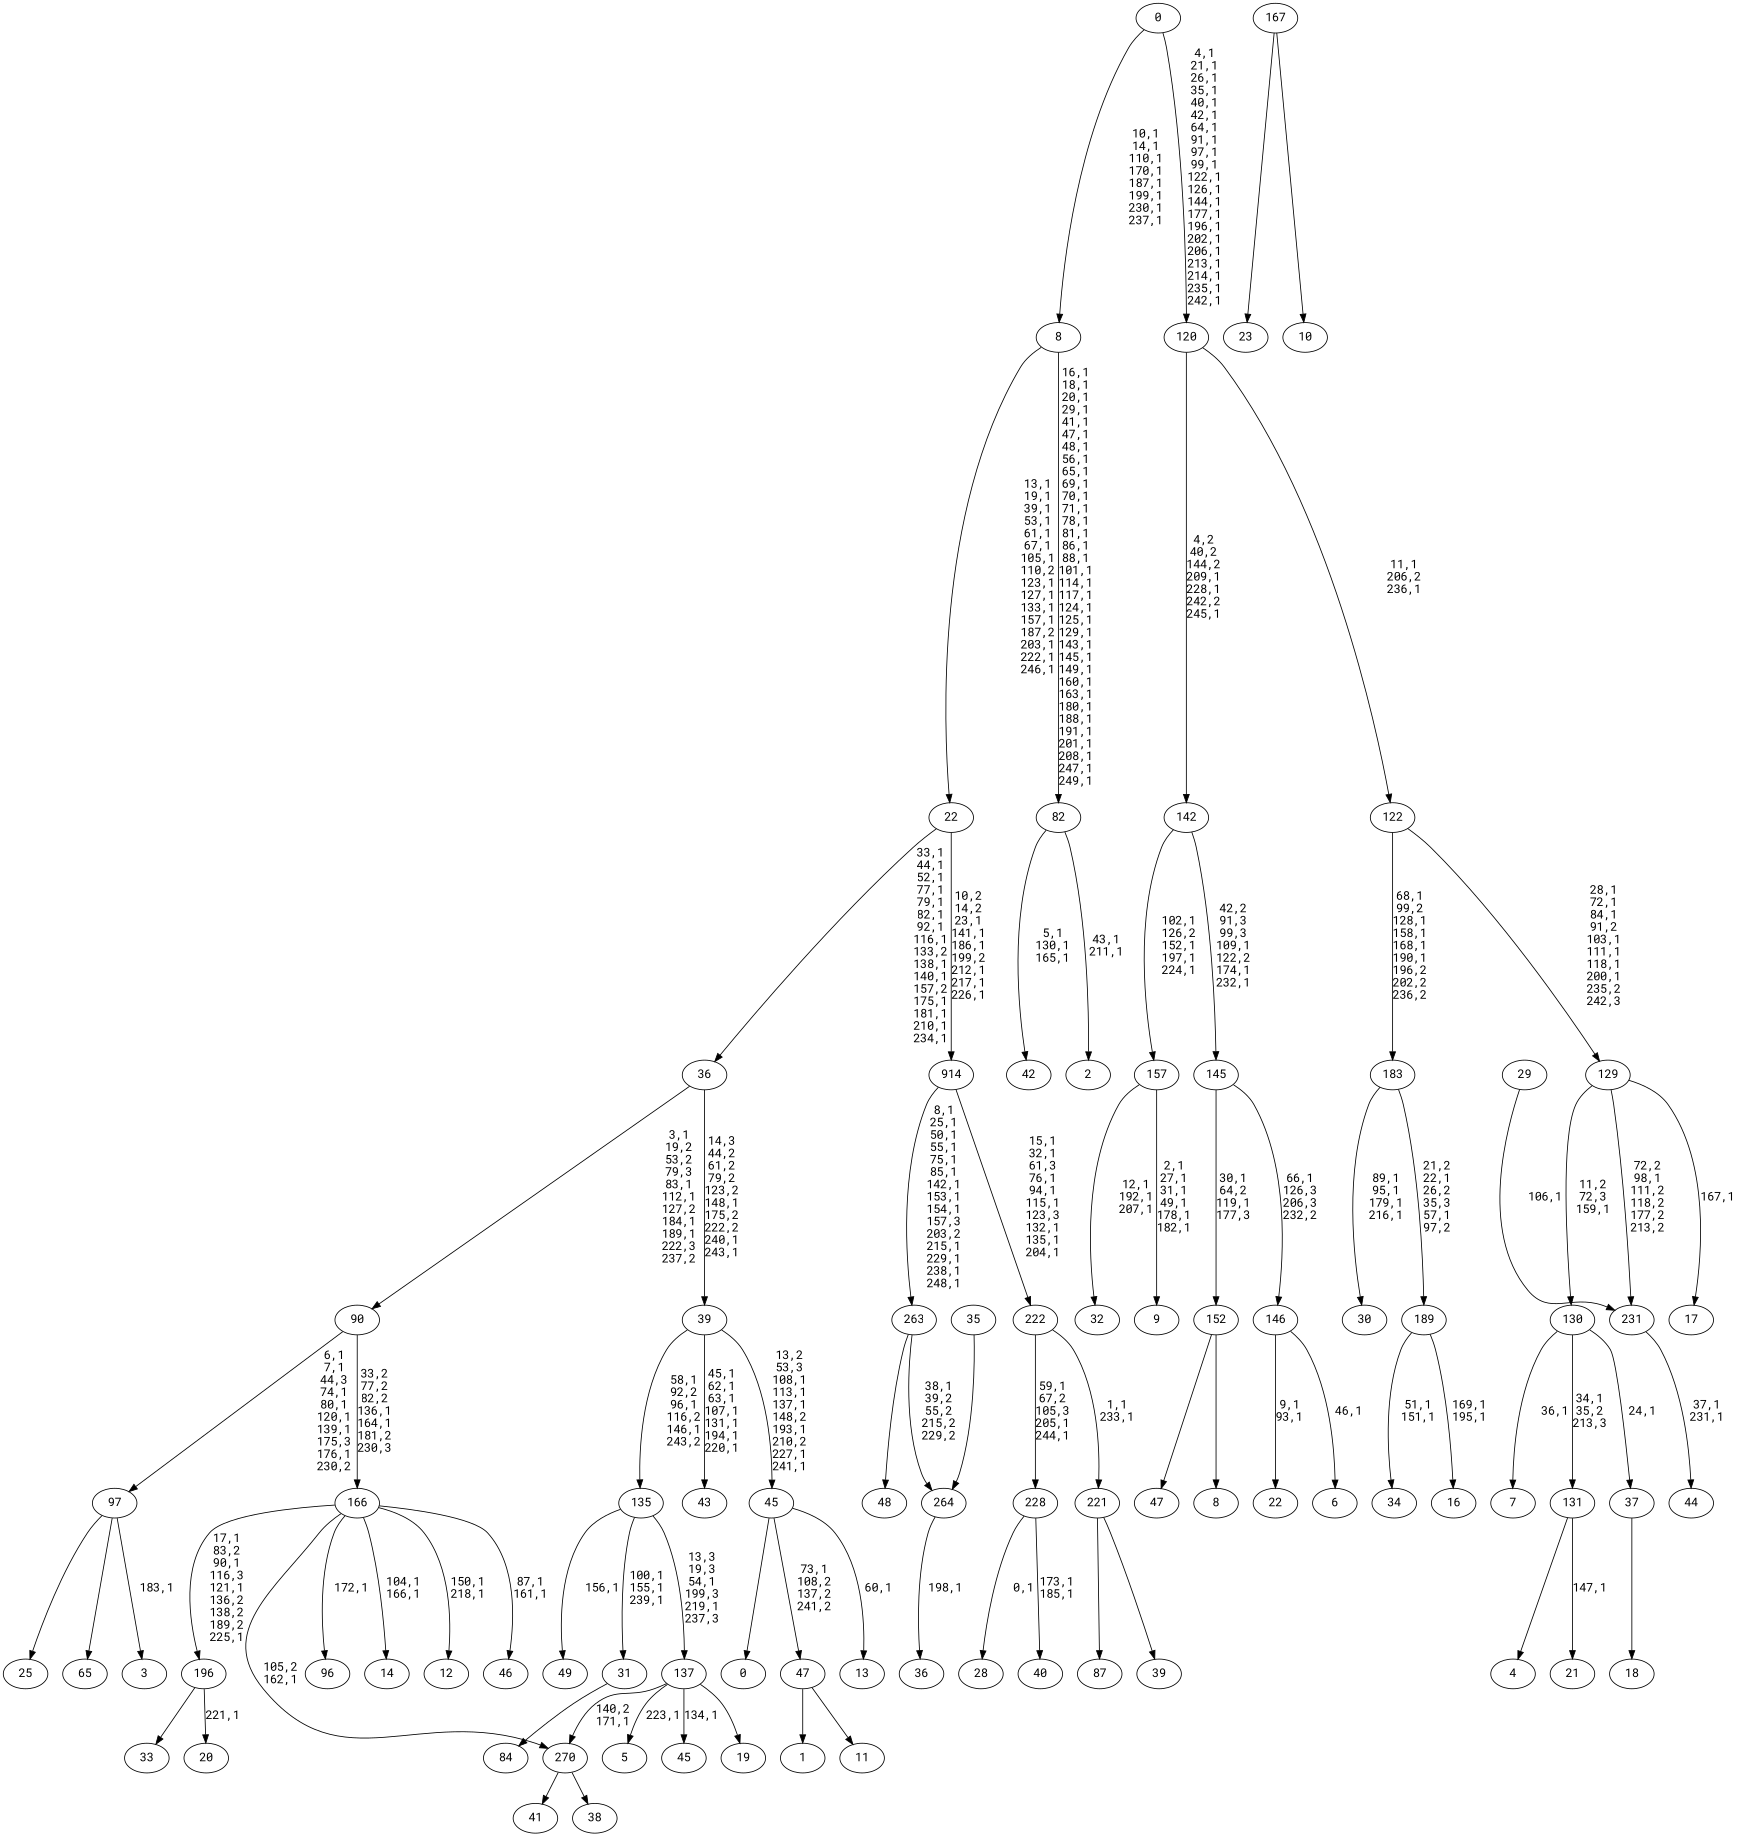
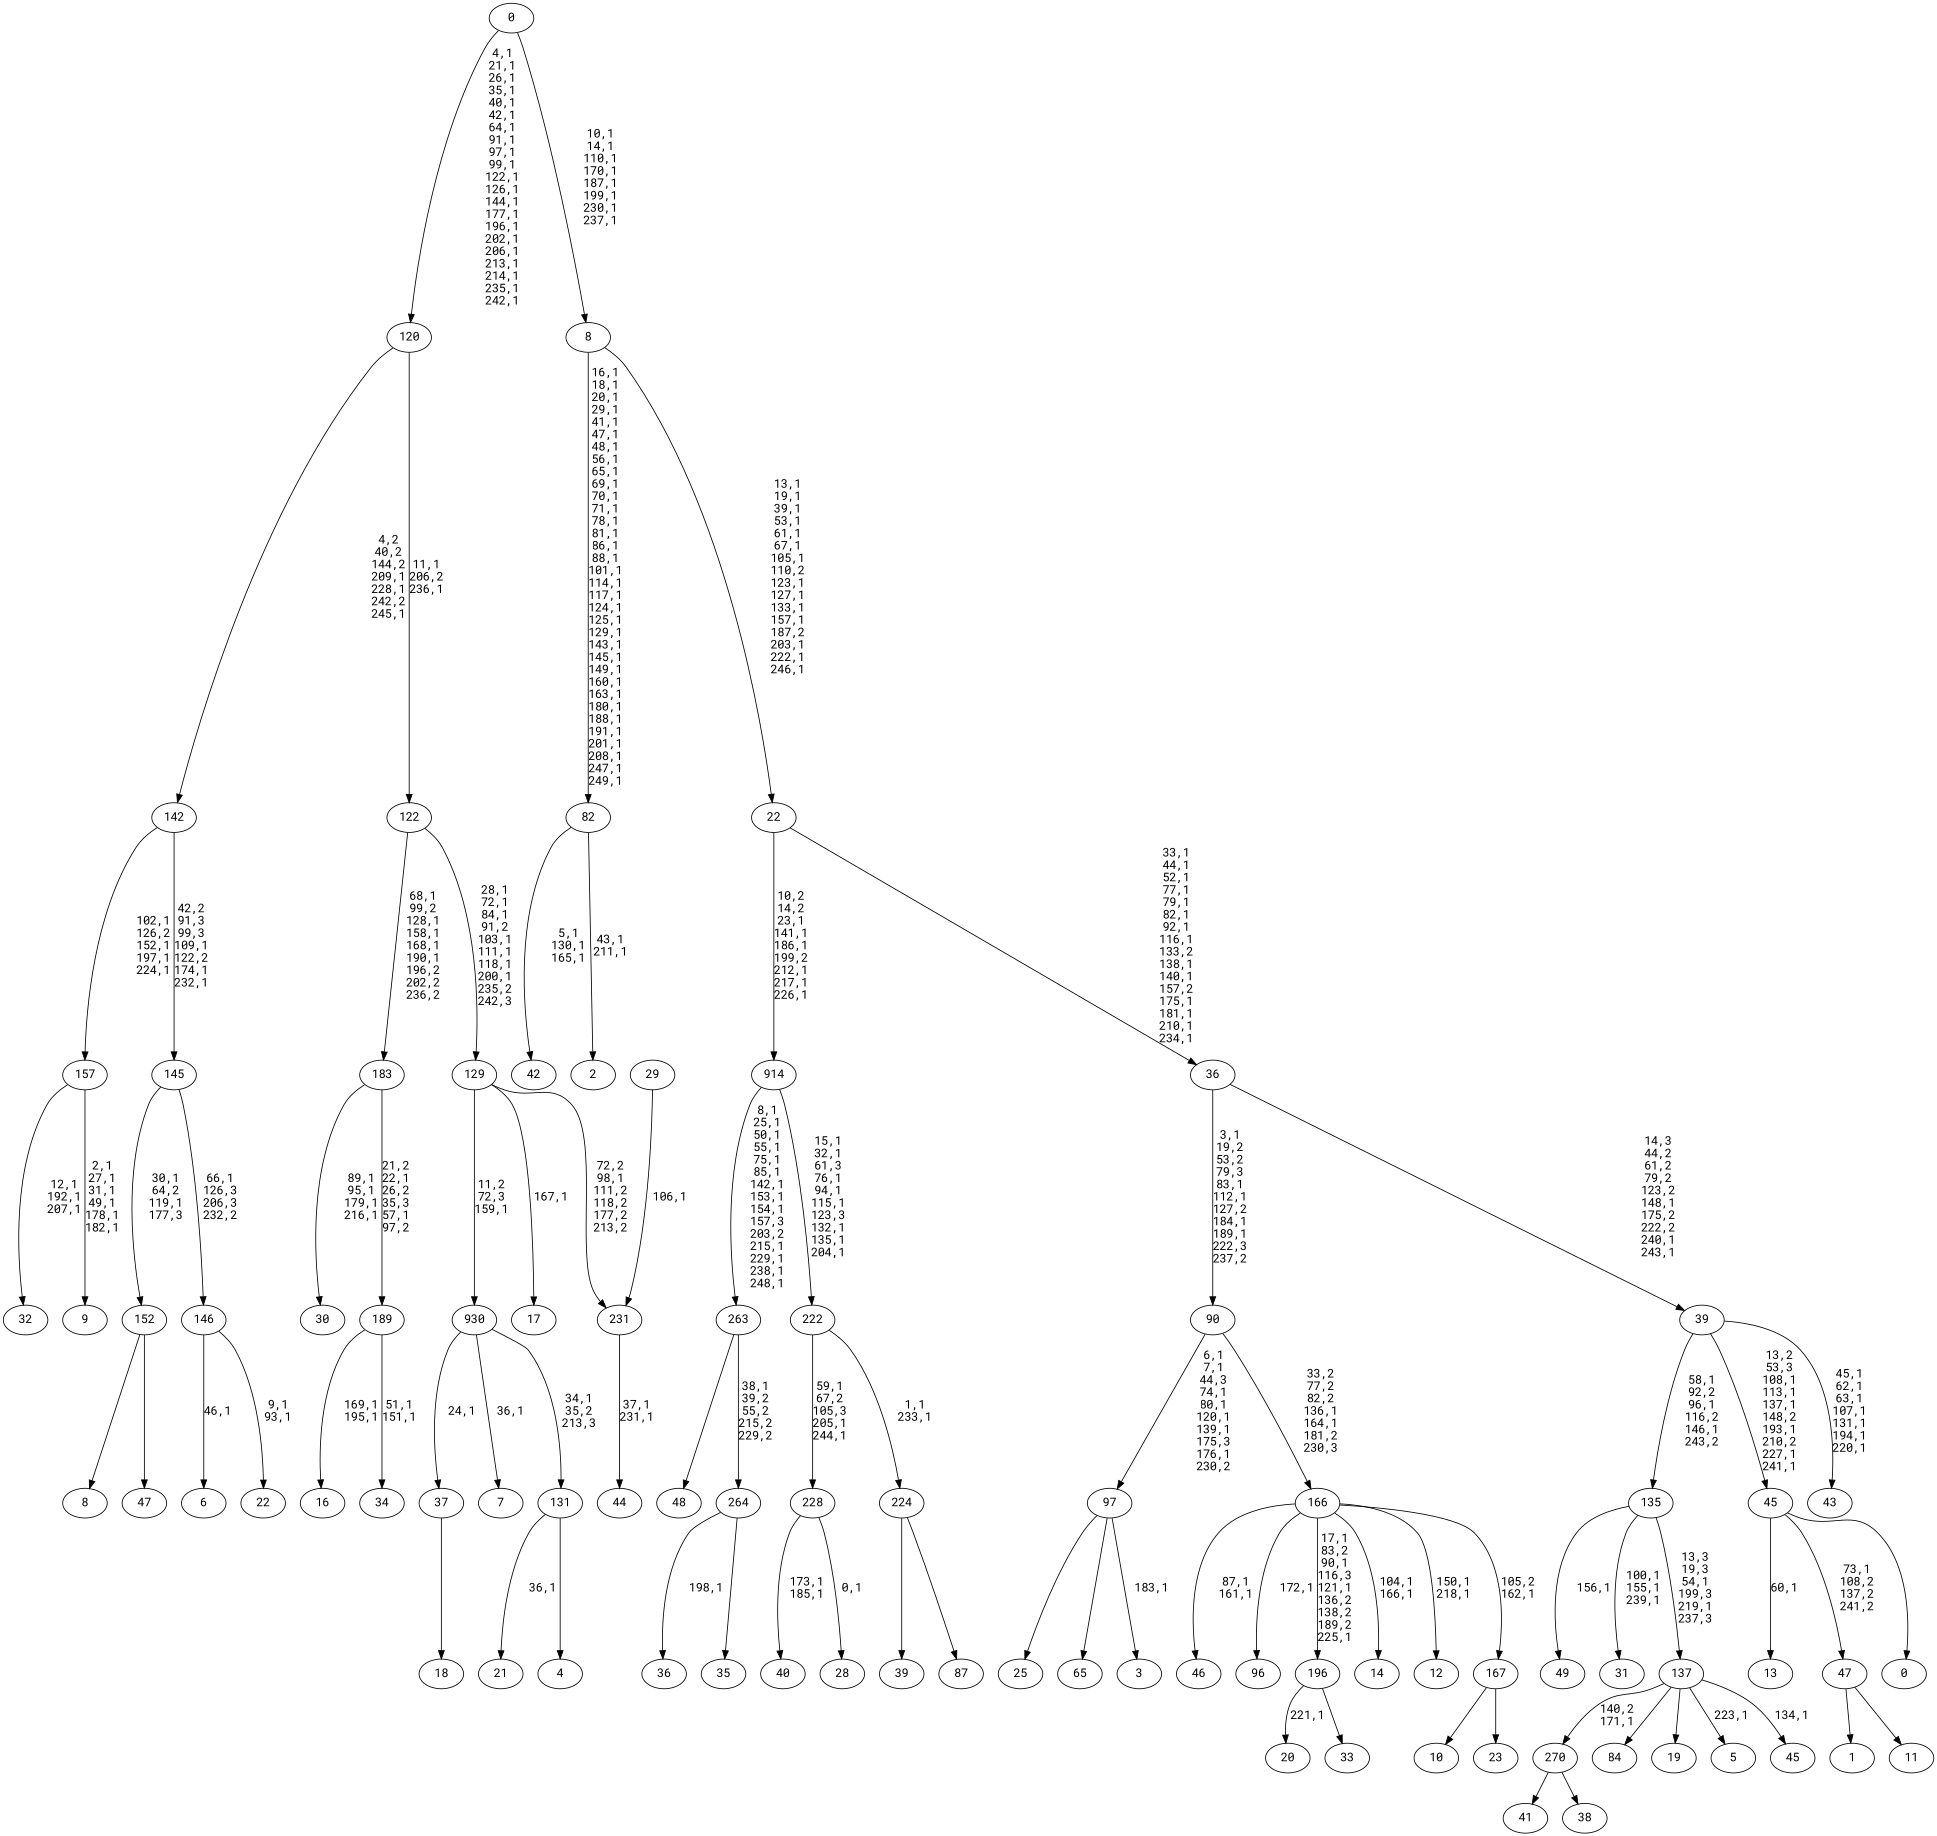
node "130": label "130" -> "930"
edge "35" -> "264": reversed
node "221": label "221" -> "224"
edge "131" -> "21": label "147,1" -> "36,1"
edge "31" -> "84": now "137" -> "84"
edge "166" -> "270": now "166" -> "167"
